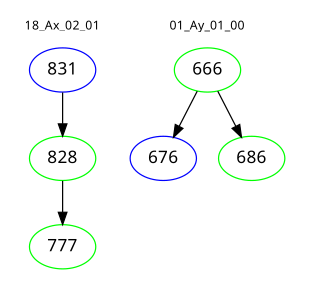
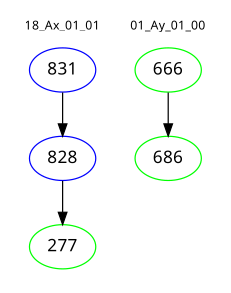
cluster "18_Ax_02_01": label "18_Ax_02_01" -> "18_Ax_01_01"
node "828": color green -> blue
node "676": removed
node "777": label "777" -> "277"
